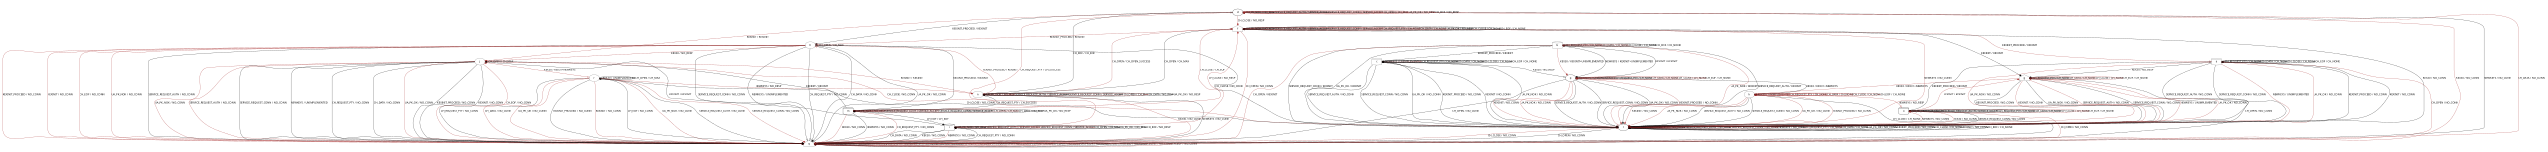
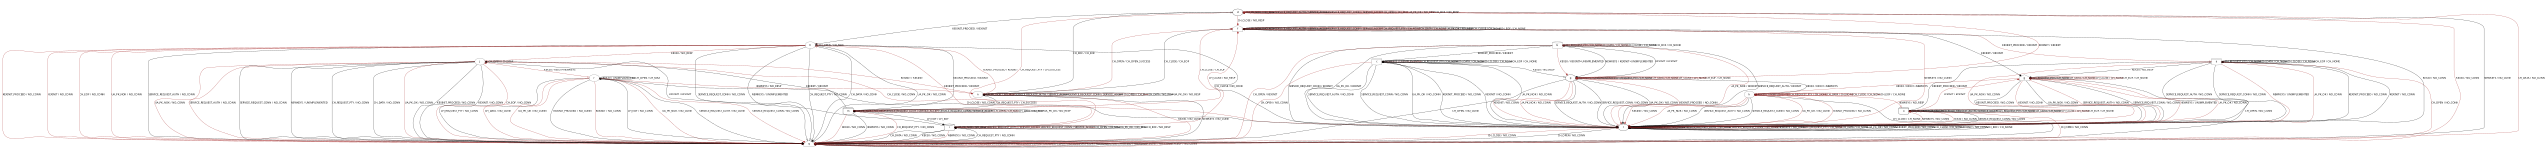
edge "d" -> "j": now "d" -> "p"
edge "f" -> "h": now "i" -> "h"
edge "n" -> "f": label "CH_OPEN / CH_MAX" -> "CH_CLOSE / CH_EOF"
edge "f" -> "q": now "c" -> "q"
